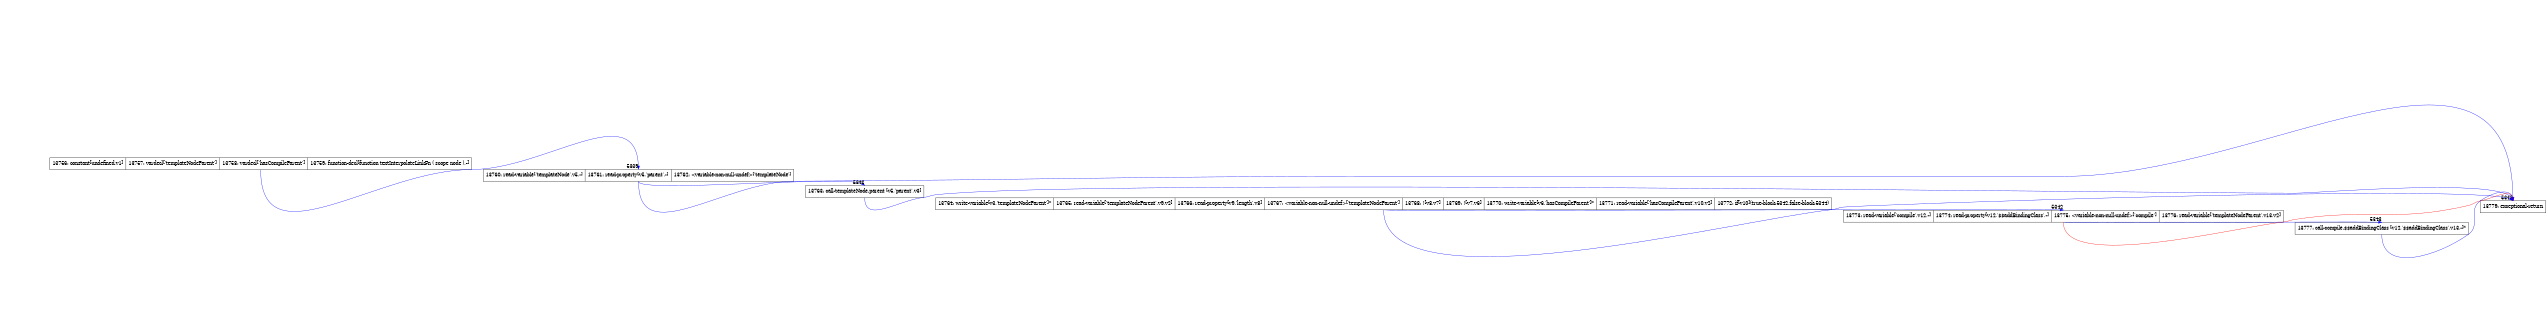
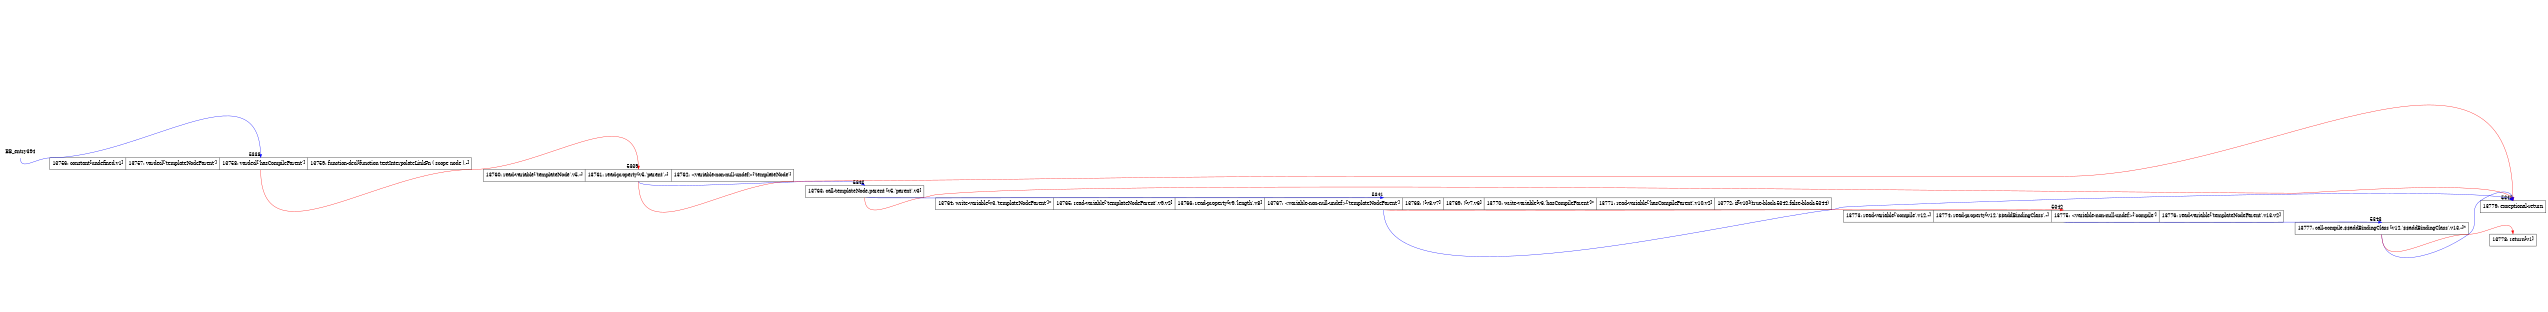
node "BB_entry394": added
edge "13756: constant[undefined,v1]" -> "13760: read-variable['templateNode',v5,-]": color blue -> red
edge "13760: read-variable['templateNode',v5,-]" -> "13779: exceptional-return": color blue -> red
edge "13763: call-templateNode.parent [v5,'parent',v3]" -> "13779: exceptional-return": color blue -> red
edge "13763: call-templateNode.parent [v5,'parent',v3]" -> "13764: write-variable[v3,'templateNodeParent']*": added
edge "13764: write-variable[v3,'templateNodeParent']*" -> "13773: read-variable['compile',v12,-]": color blue -> red
edge "13773: read-variable['compile',v12,-]" -> "13779: exceptional-return": removed
node "13778: return[v1]": added
